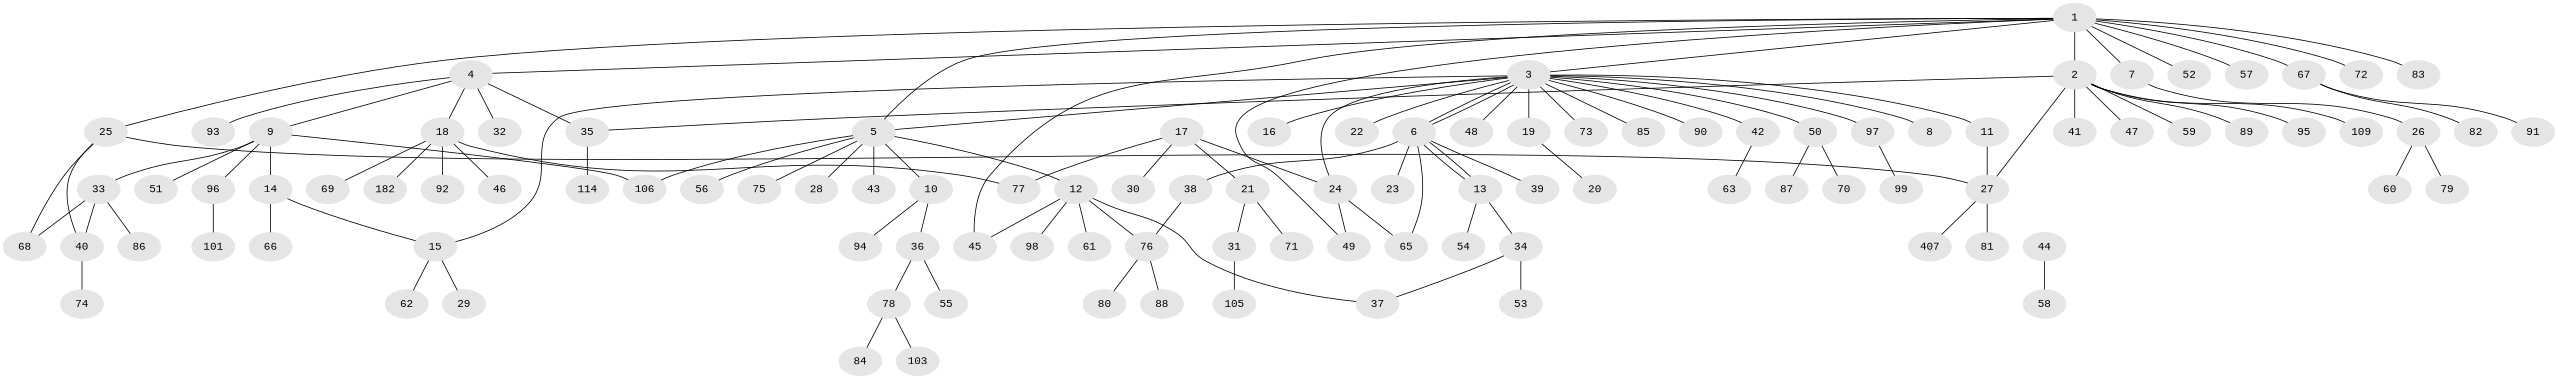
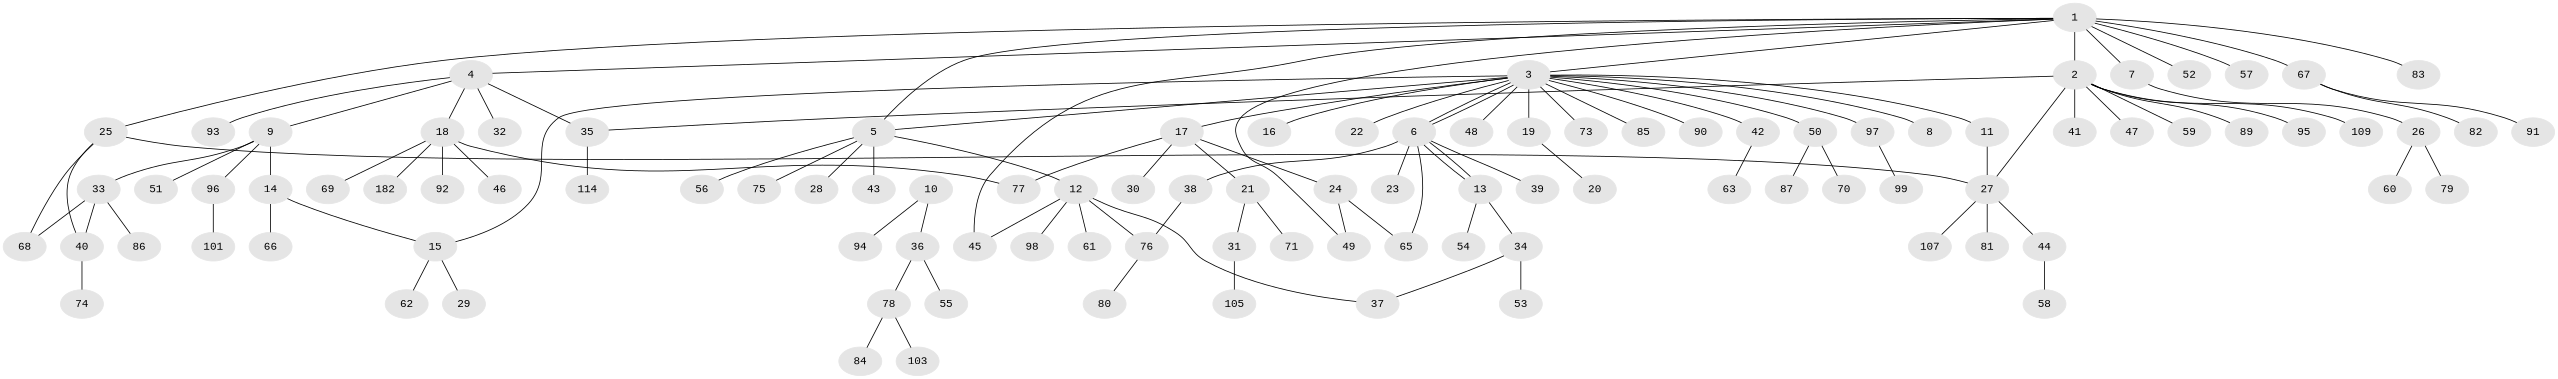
node "72": removed
edge "3" -- "24": now "3" -- "17"
edge "5" -- "10": removed
node "106": removed
edge "27" -- "44": added
node "407": label "407" -> "107"
node "88": removed
